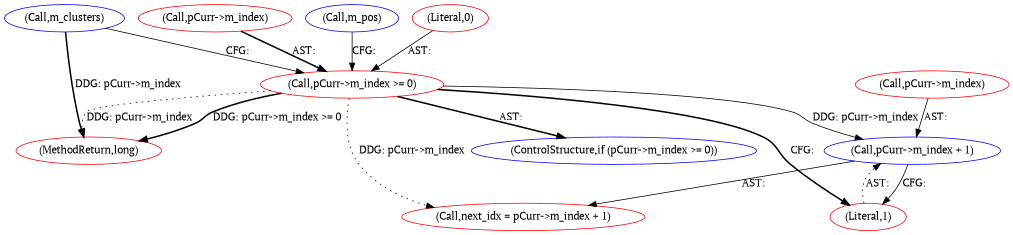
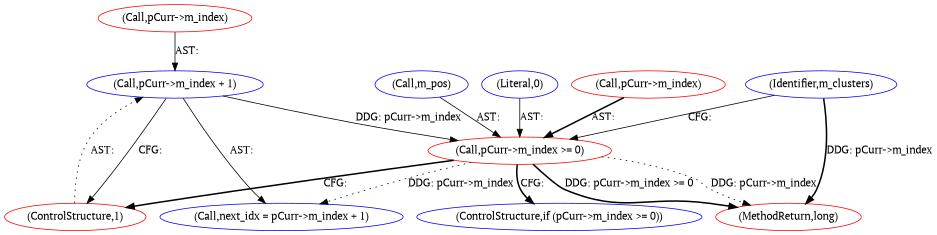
node "(Call,m_clusters)": label "(Call,m_clusters)" -> "(Identifier,m_clusters)"
node "(Literal,0)": color red -> blue
edge "(Call,m_pos)" -> "(Call,pCurr->m_index >= 0)": label "CFG: " -> "AST: "
edge "(Call,pCurr->m_index >= 0)" -> "(Call,pCurr->m_index + 1)": reversed
edge "(Call,pCurr->m_index >= 0)" -> "(ControlStructure,if (pCurr->m_index >= 0))": label "AST: " -> "CFG: "
node "(Call,next_idx = pCurr->m_index + 1)": color red -> blue
node "(Literal,1)": label "(Literal,1)" -> "(ControlStructure,1)"
